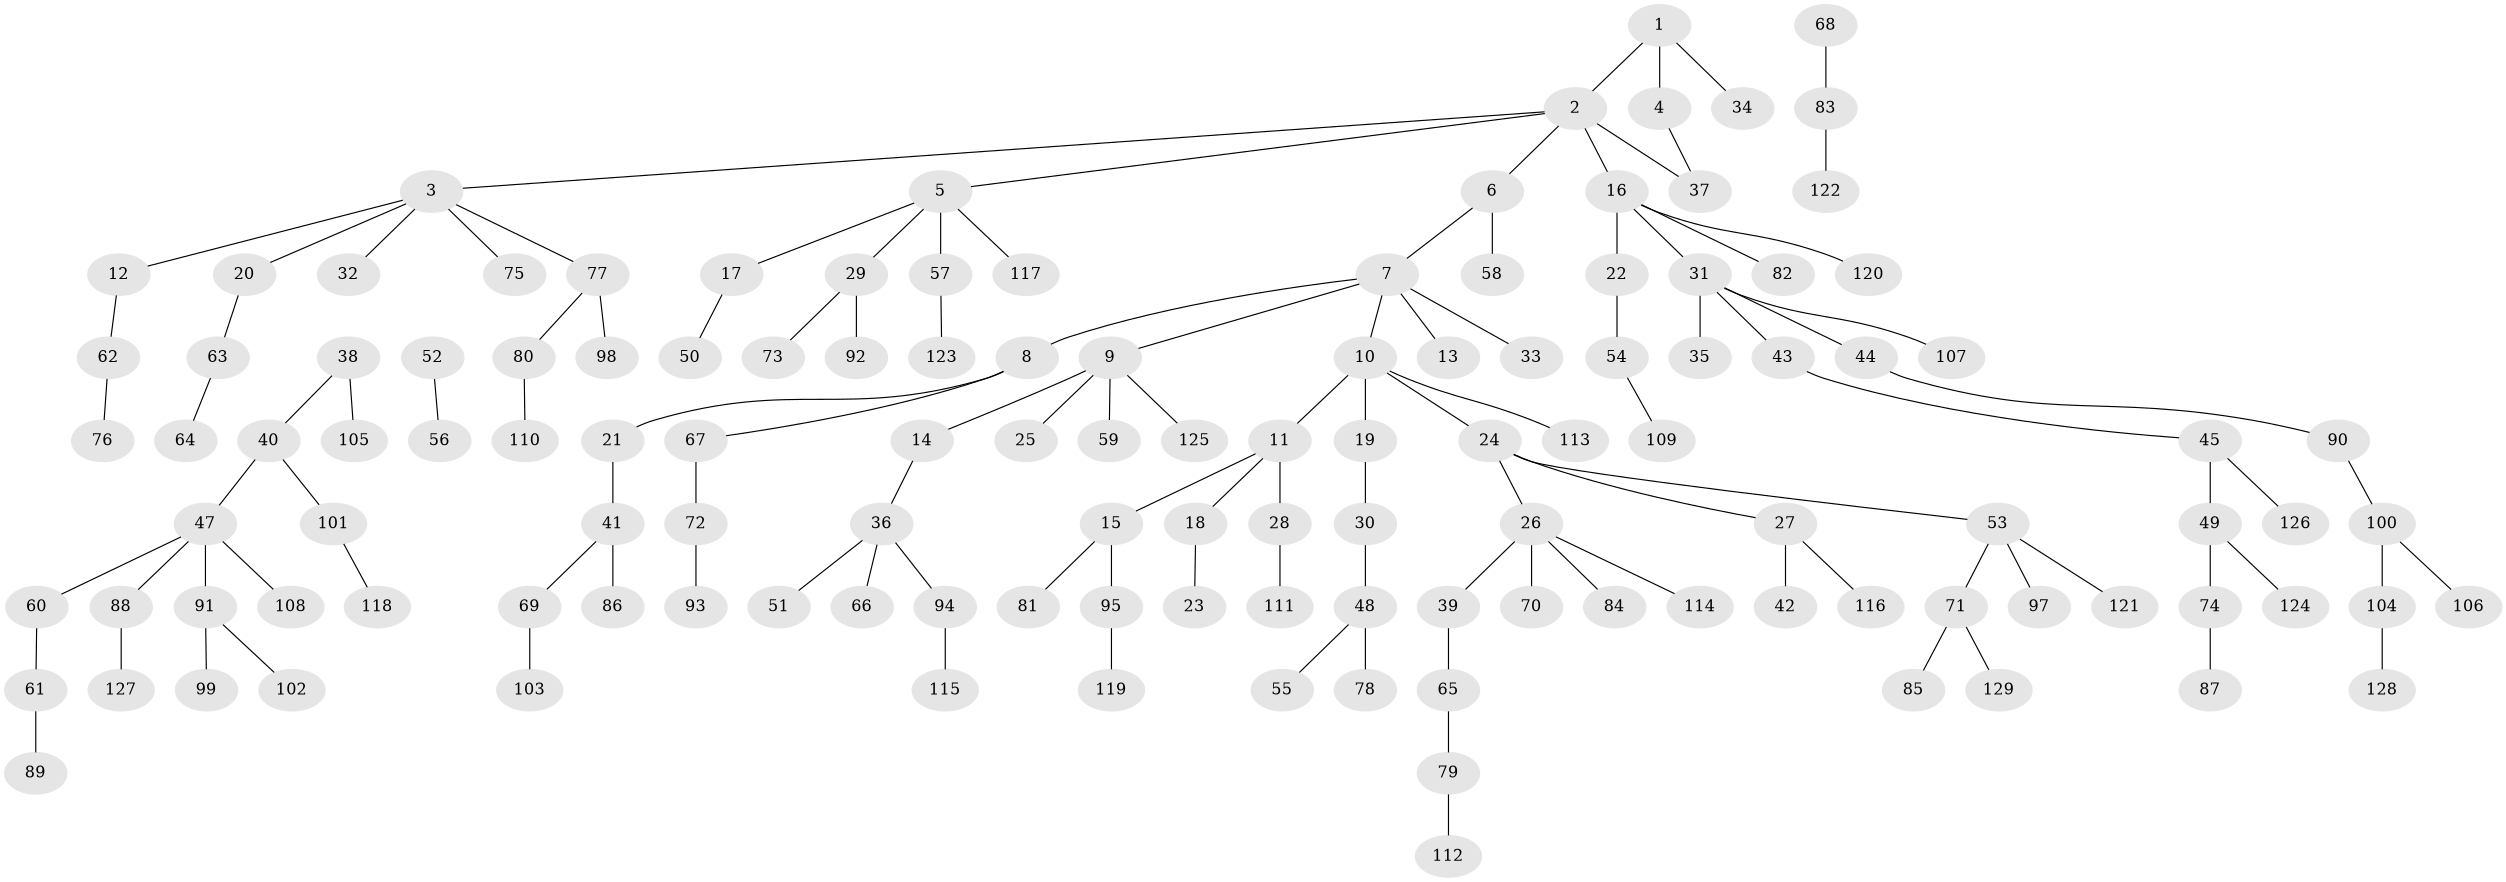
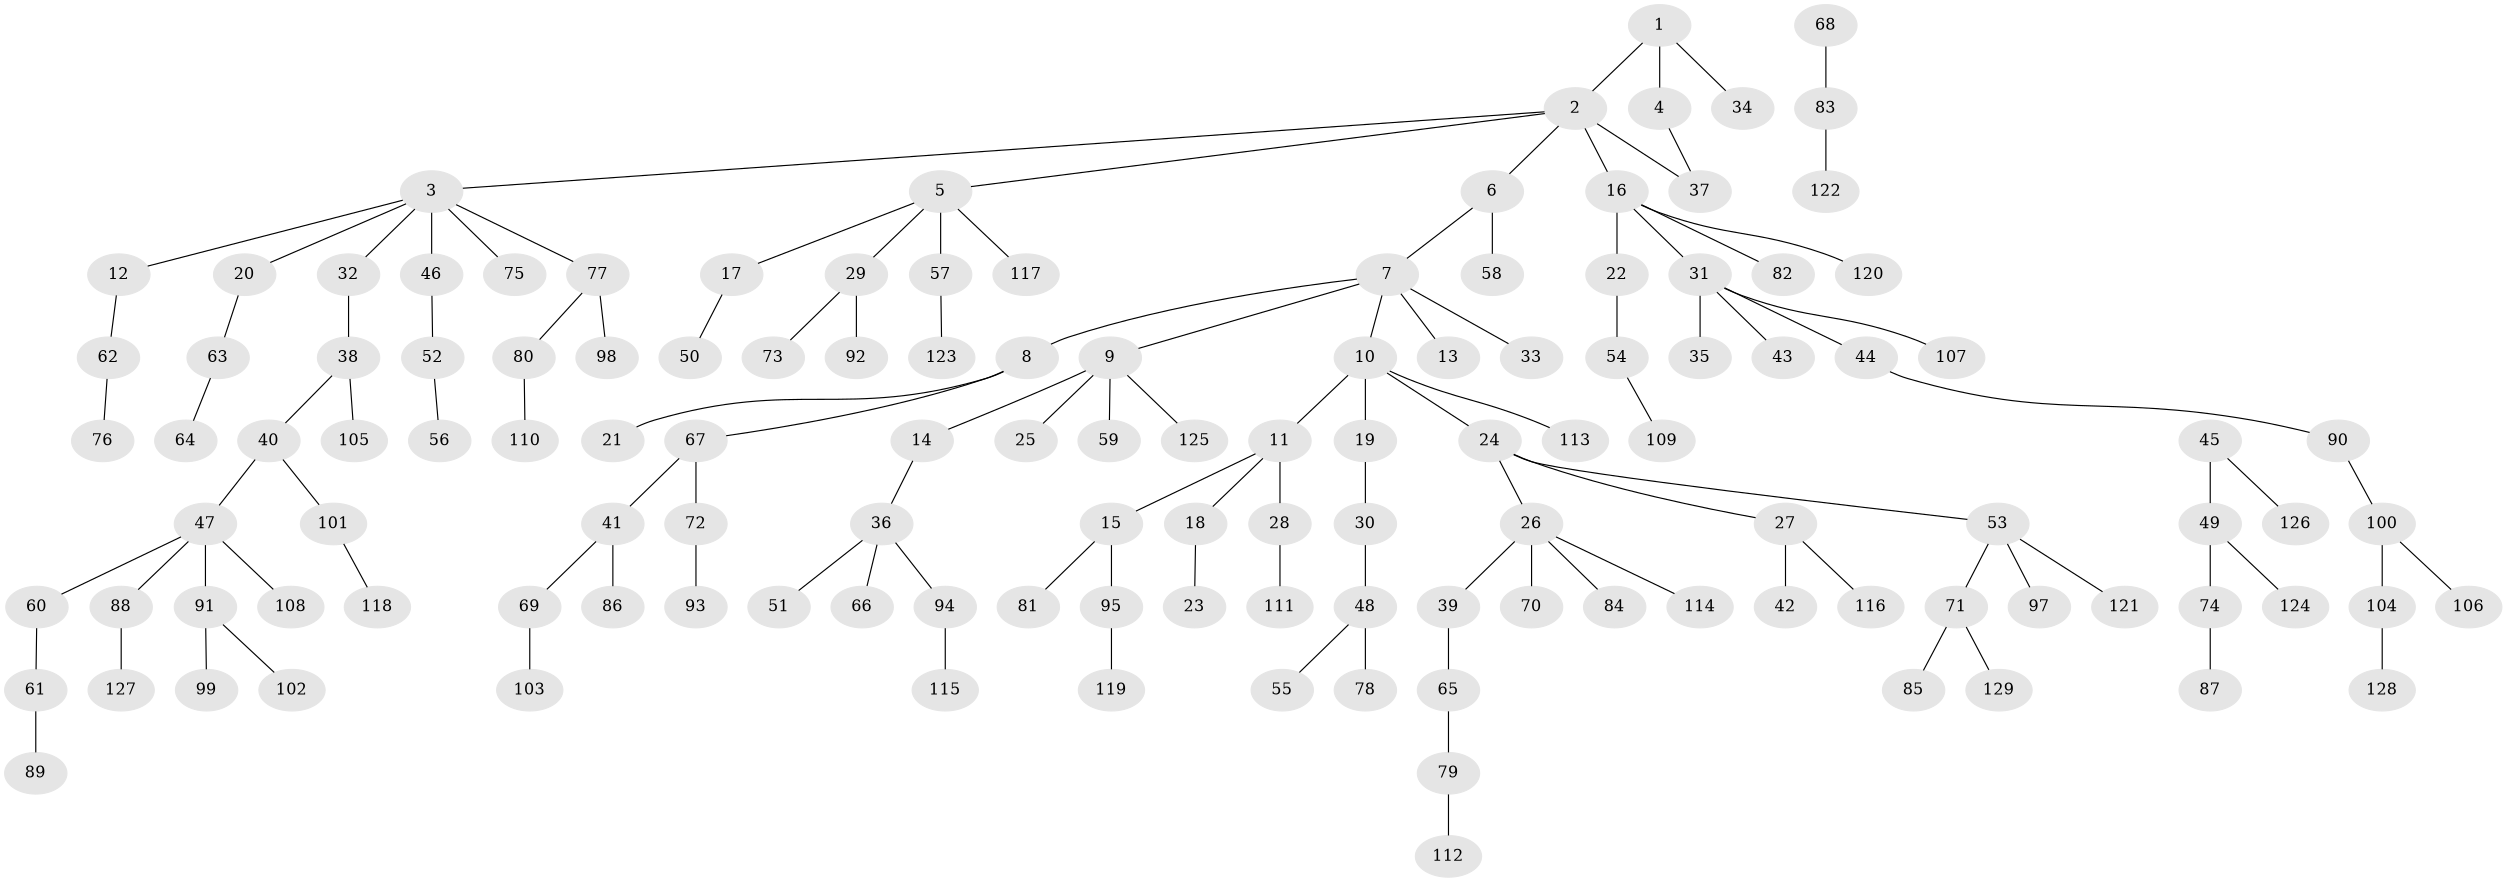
node "46": added
edge "32" -- "38": added
edge "43" -- "45": removed
edge "21" -- "41": now "67" -- "41"
